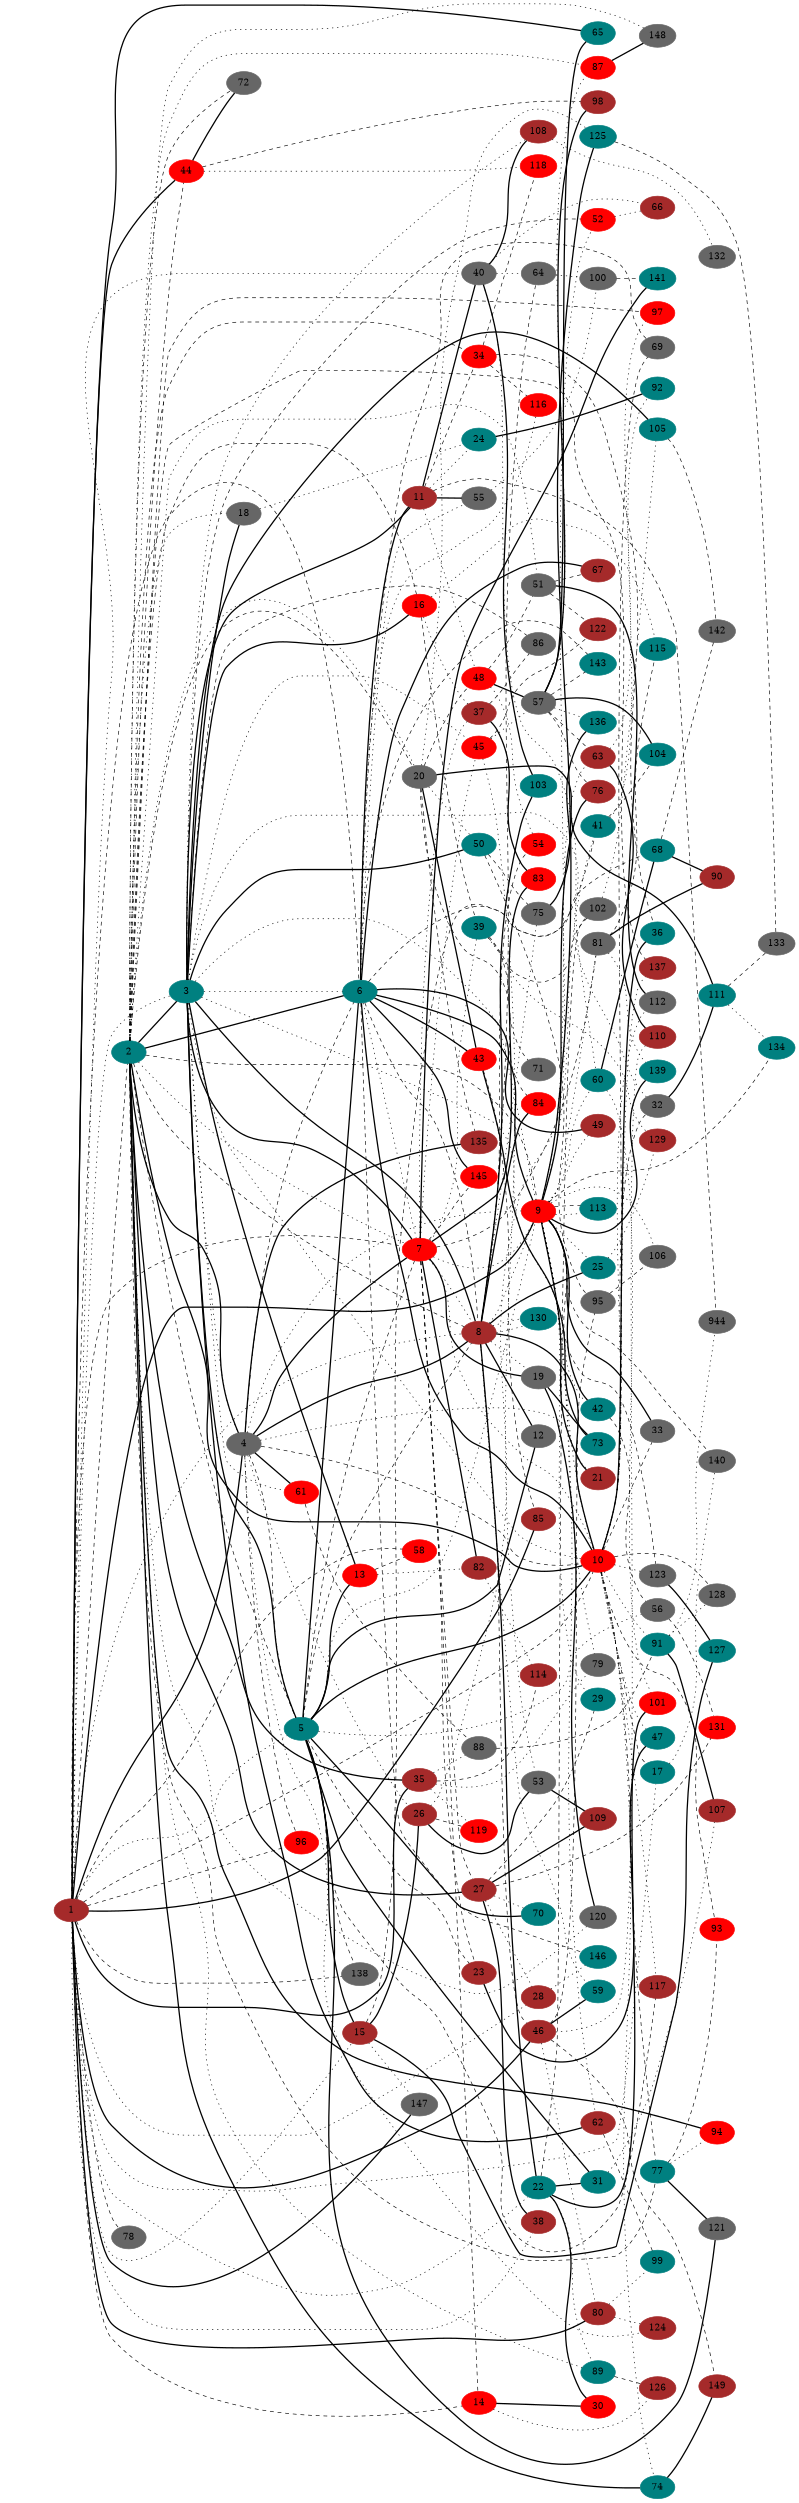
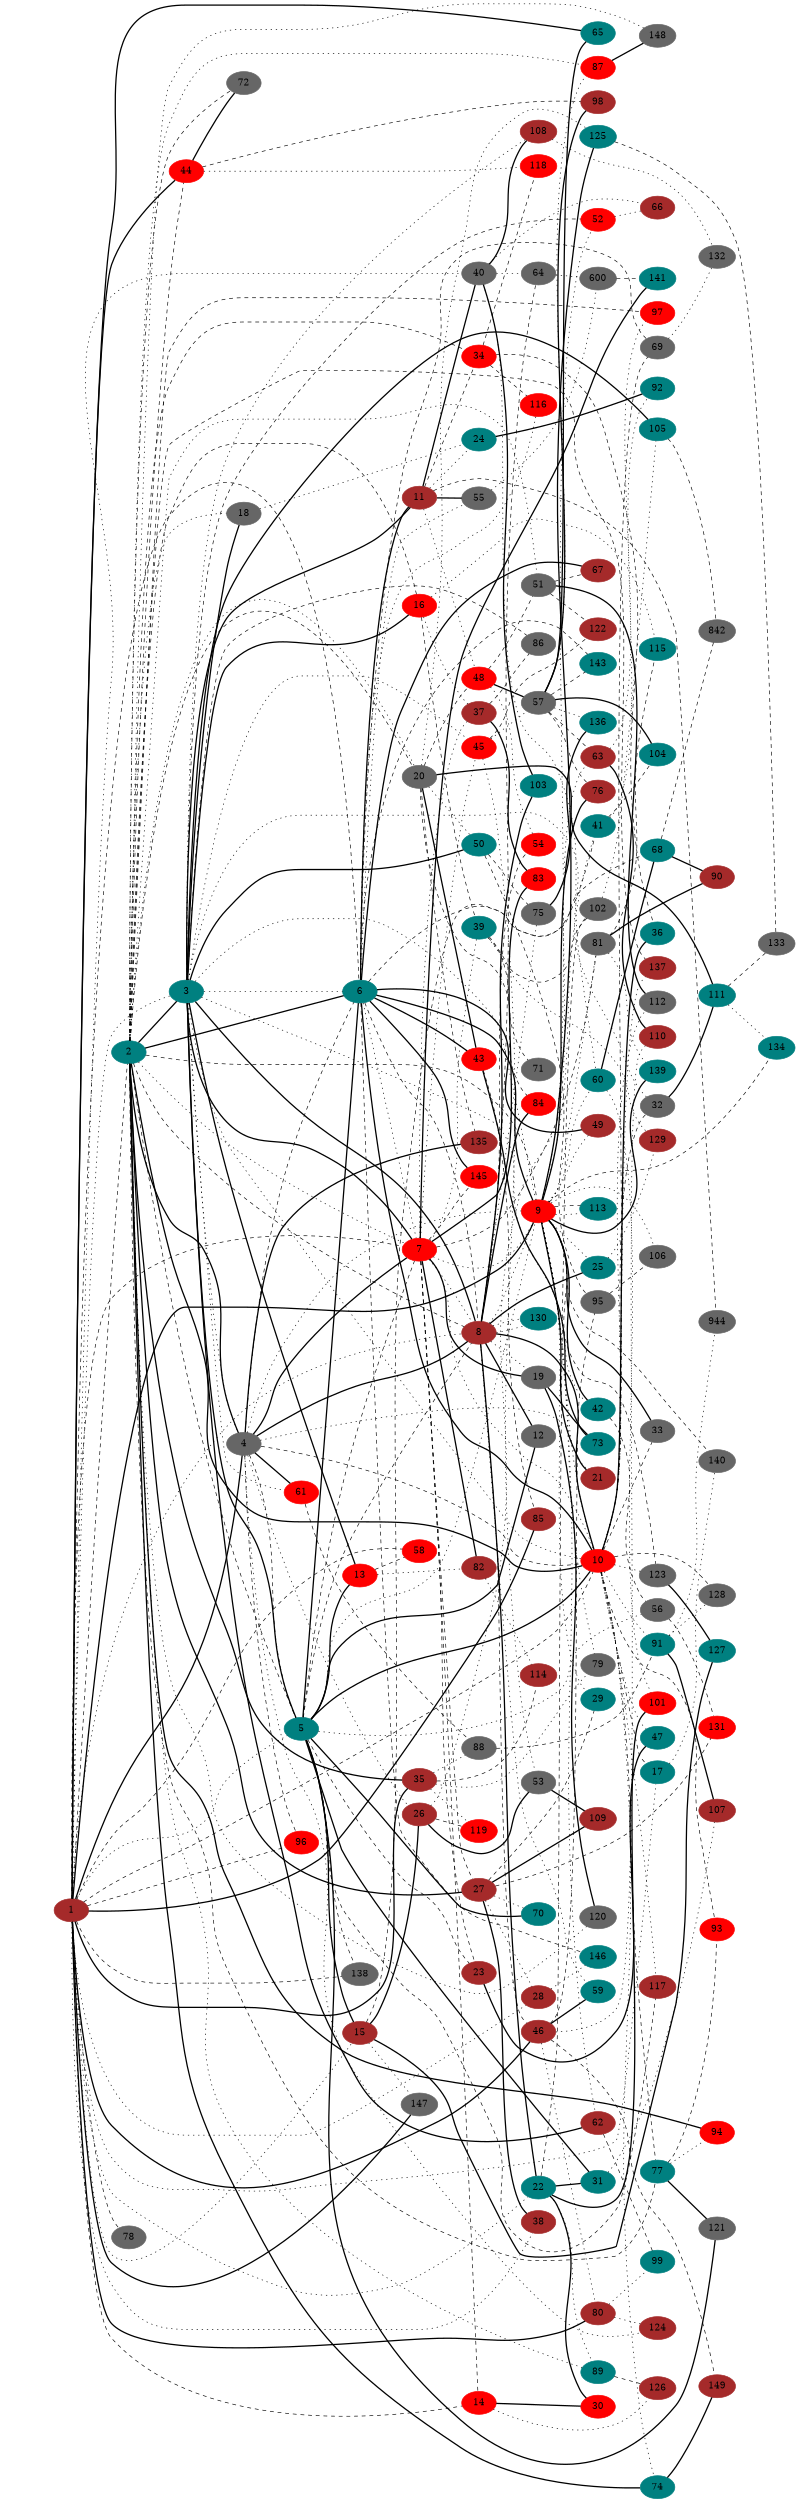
node "100": label "100" -> "600"
edge "132" -- "69": added
node "142": label "142" -> "842"
